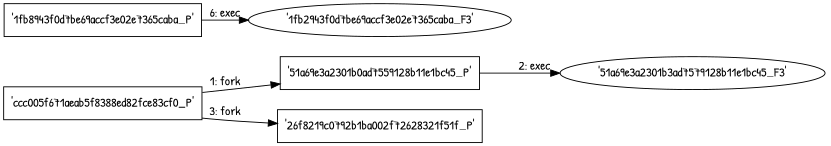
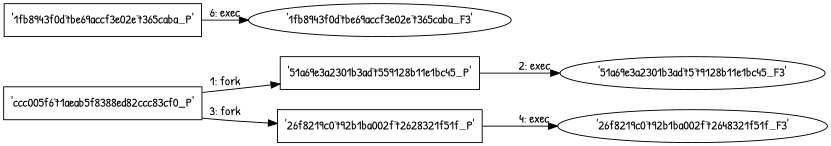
node "'1fb2943f0d7be69accf3e02e7365caba_F3'": label "'1fb2943f0d7be69accf3e02e7365caba_F3'" -> "'1fb8943f0d7be69accf3e02e7365caba_F3'"
node "'51a69e3a2301b0ad7559128b11e1bc45_P'": label "'51a69e3a2301b0ad7559128b11e1bc45_P'" -> "'51a69e3a2301b3ad7559128b11e1bc45_P'"
node "'ccc005f671aeab5f8388ed82fce83cf0_P'": label "'ccc005f671aeab5f8388ed82fce83cf0_P'" -> "'ccc005f671aeab5f8388ed82ccc83cf0_P'"
node "'26f8219c0792b1ba002f72648321f51f_F3'": added
